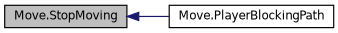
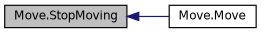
node "Move.PlayerBlockingPath": label "Move.PlayerBlockingPath" -> "Move.Move"
